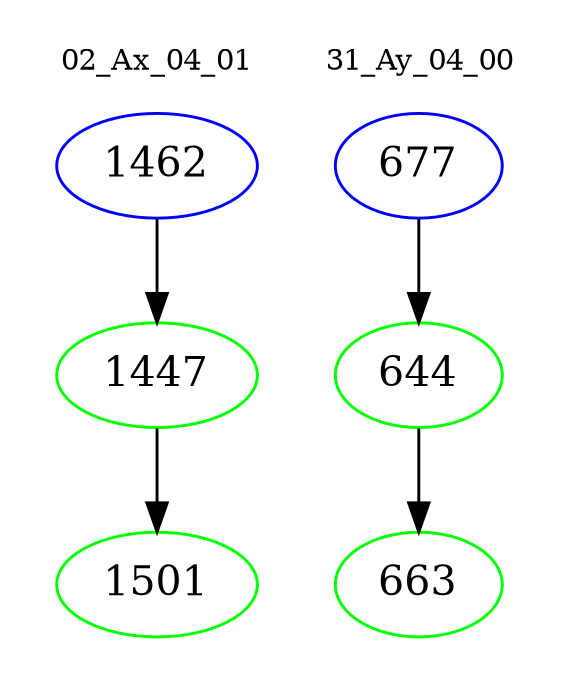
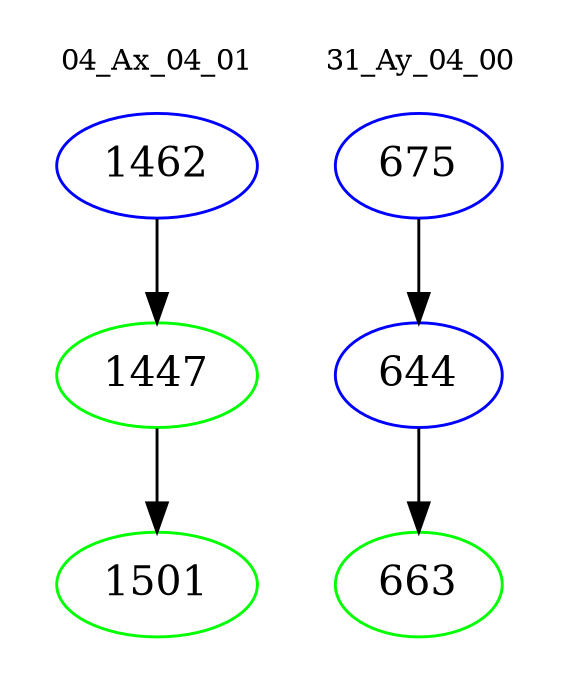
cluster "02_Ax_04_01": label "02_Ax_04_01" -> "04_Ax_04_01"
node "677": label "677" -> "675"
node "644": color green -> blue
